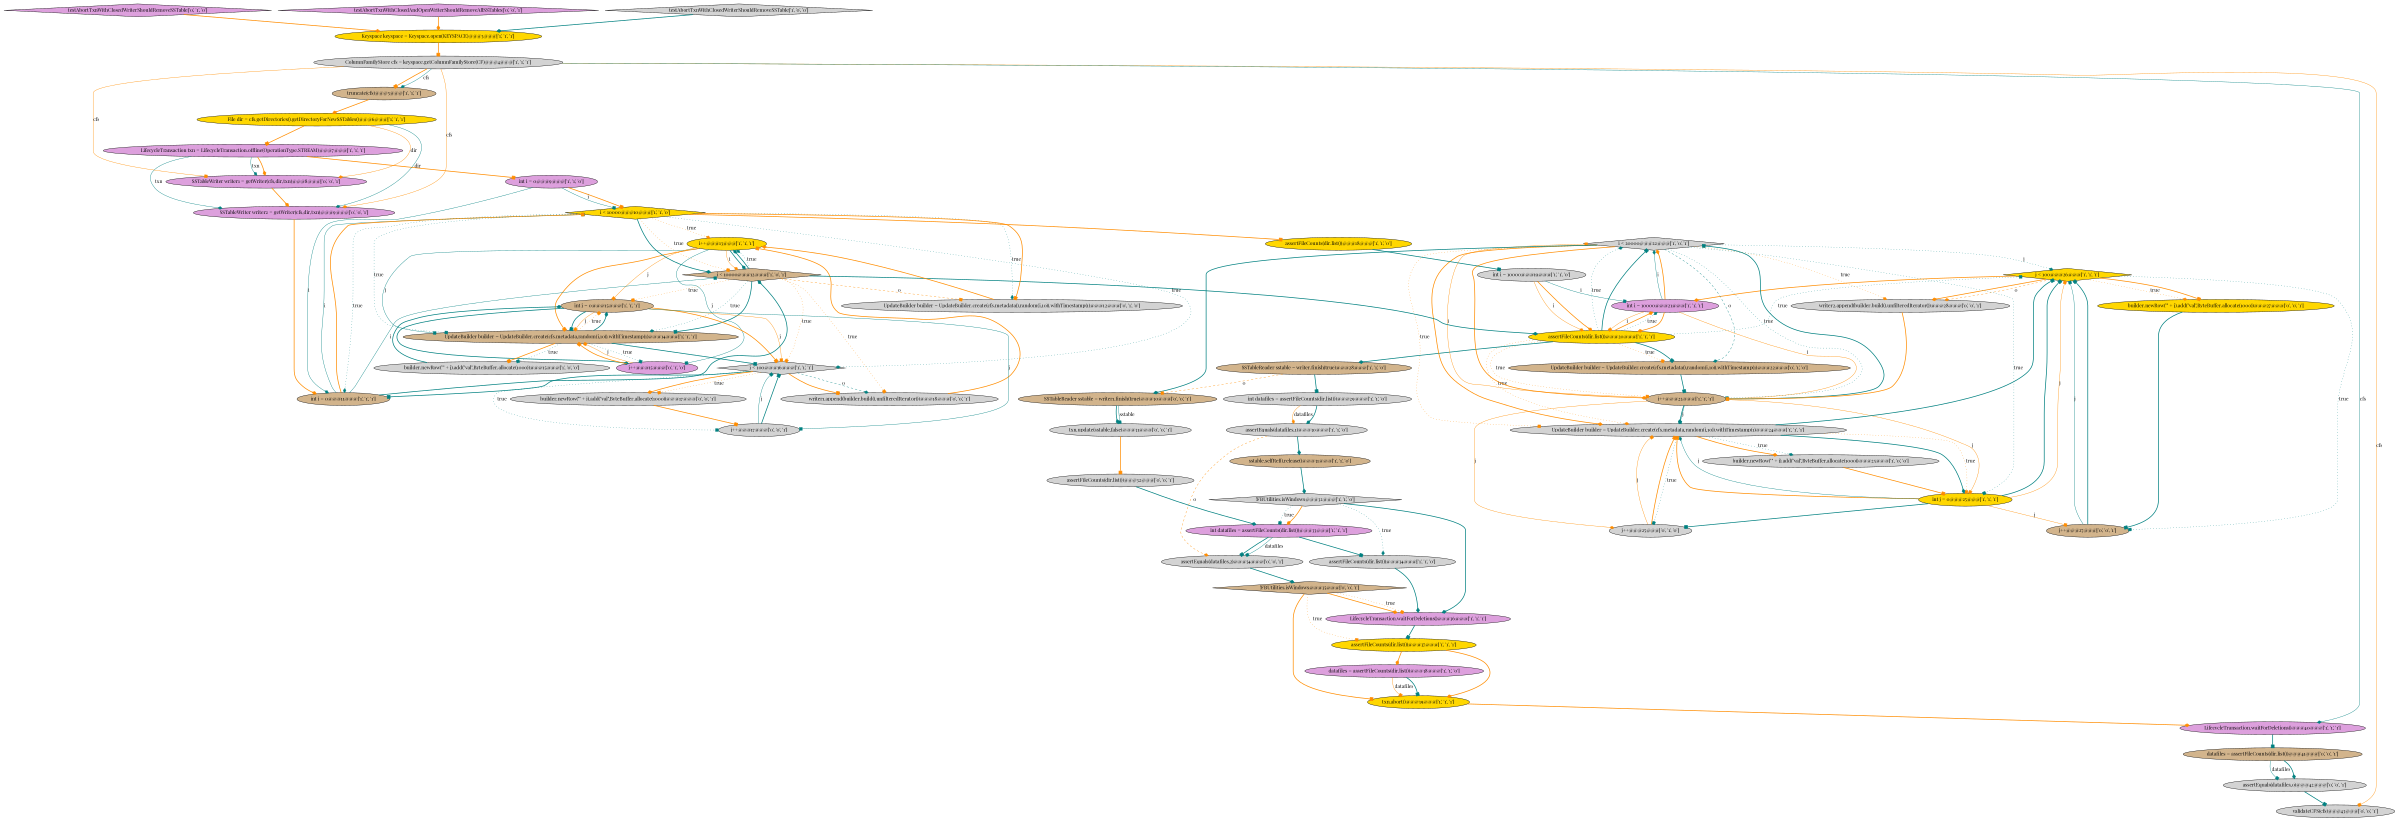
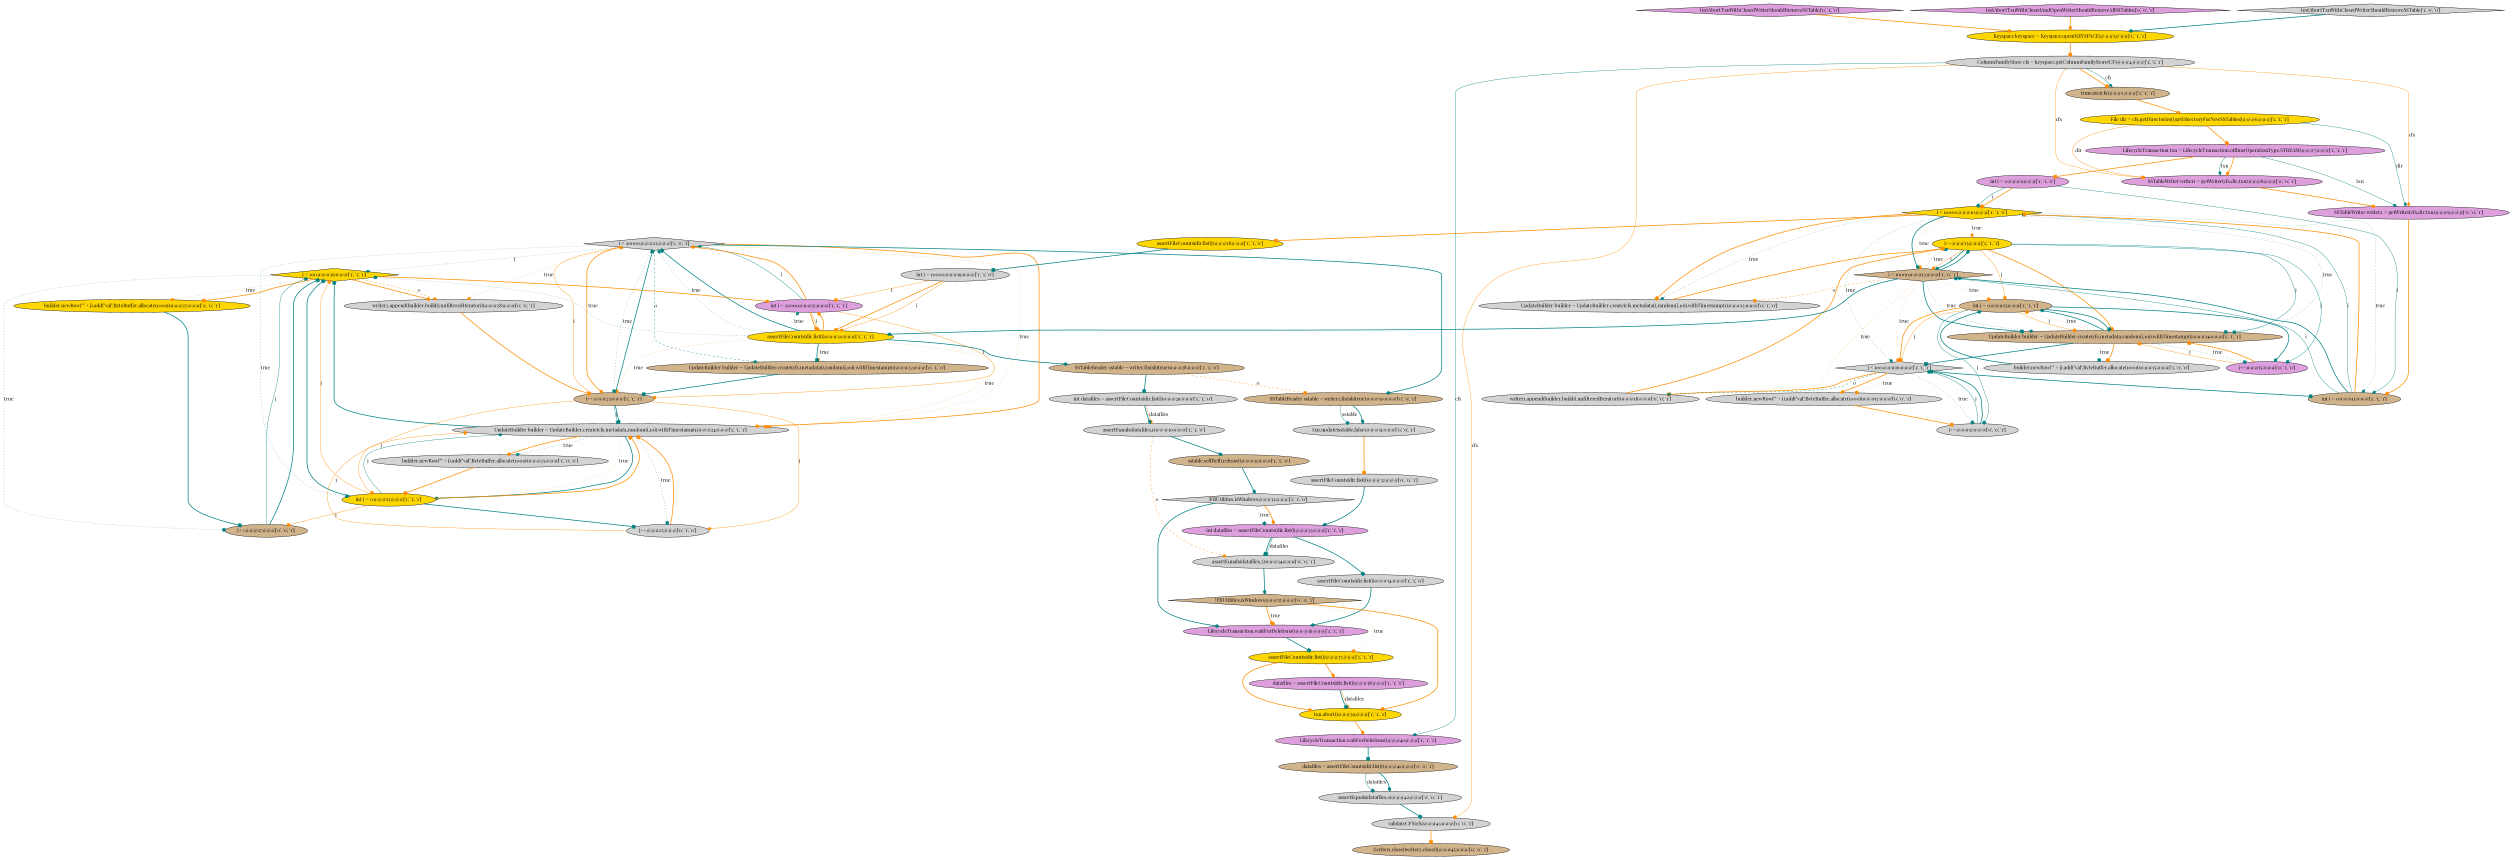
edge "int i = 10000@@@19@@@['1', '1', '0']" -> "int i = 10000@@@21@@@['1', '1', '1']": color teal -> darkorange
edge "!FBUtilities.isWindows@@@32@@@['1', '1', '0']" -> "assertFileCounts(dir.list())@@@34@@@['1', '1', '0']": removed, label "true"
node "{writer1.close()writer2.close()}@@@45@@@['0', '0', '1']": added
